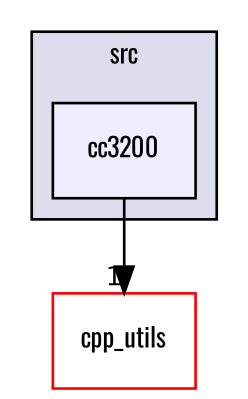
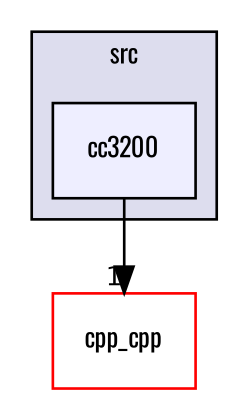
node "cpp_utils": label "cpp_utils" -> "cpp_cpp"
